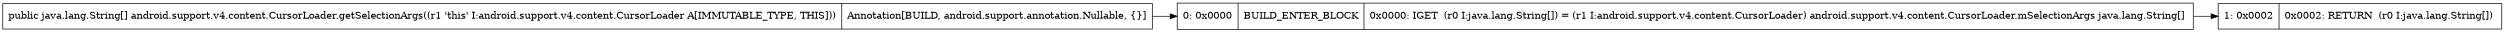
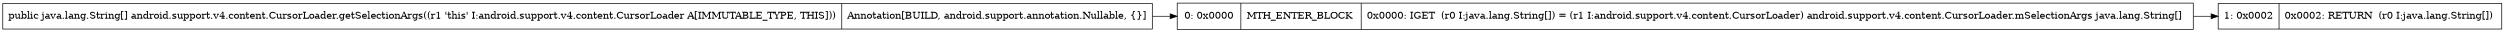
node "0: 0x0000": text "BUILD_ENTER_BLOCK" -> "MTH_ENTER_BLOCK"
